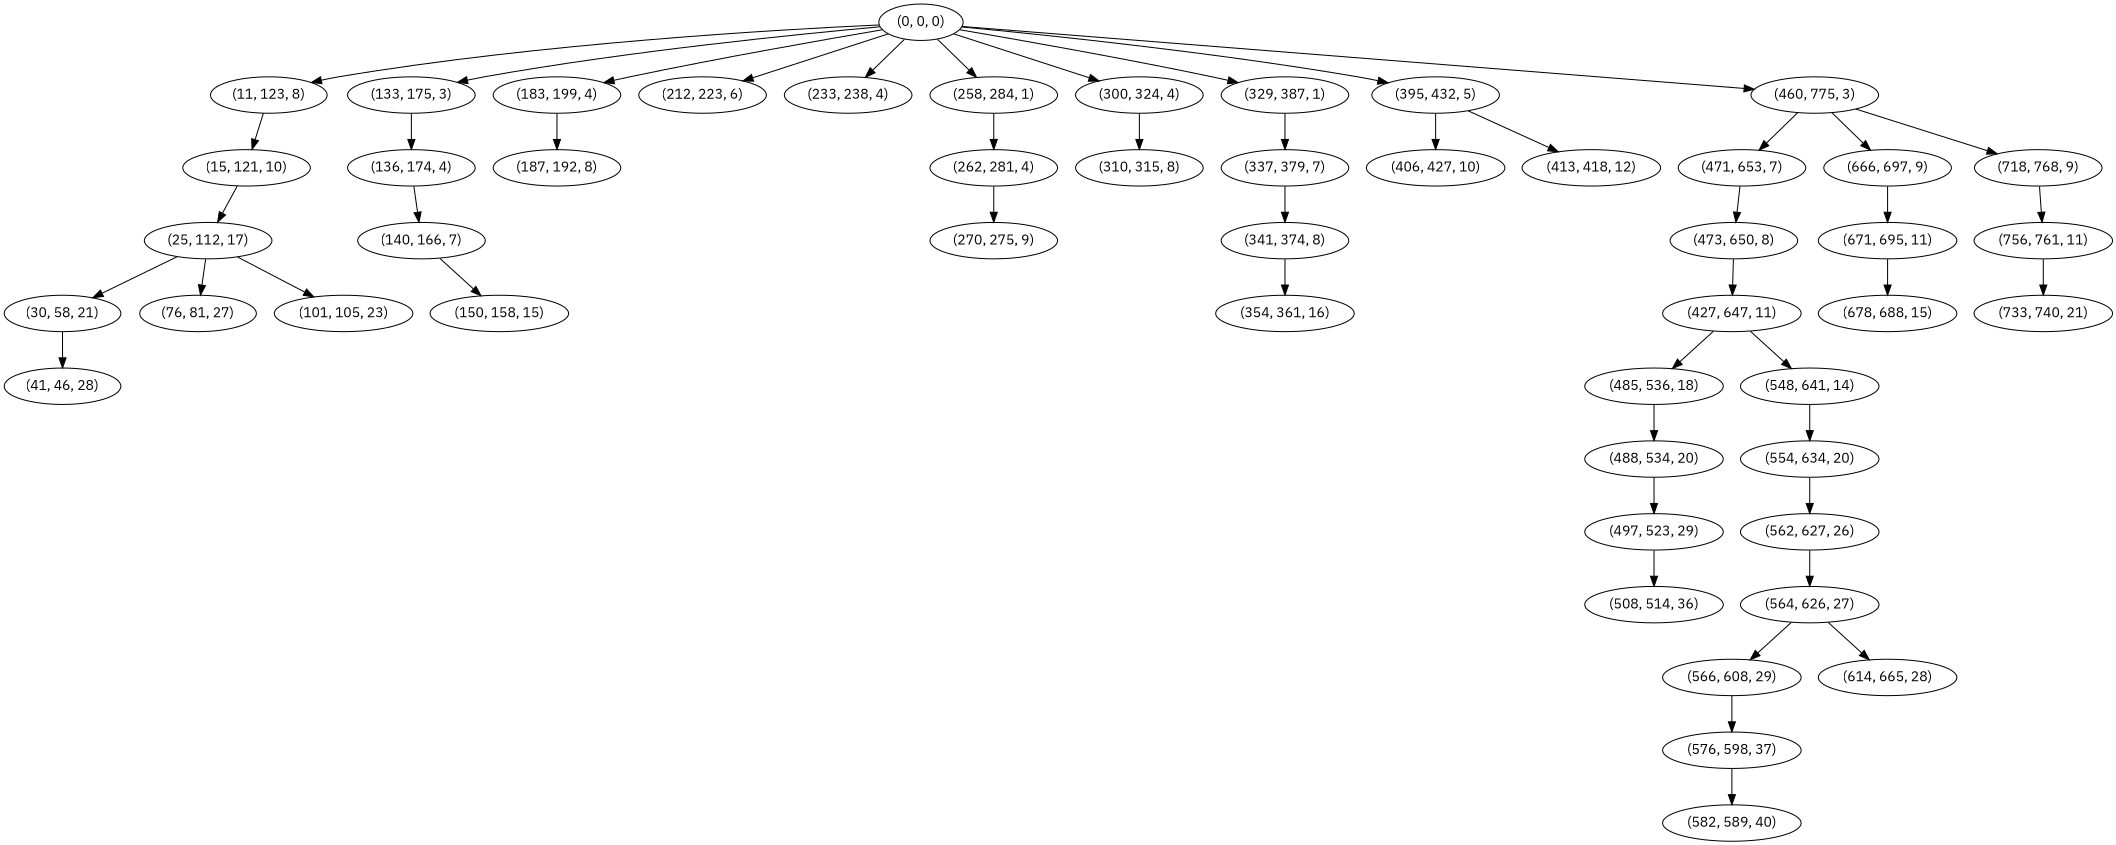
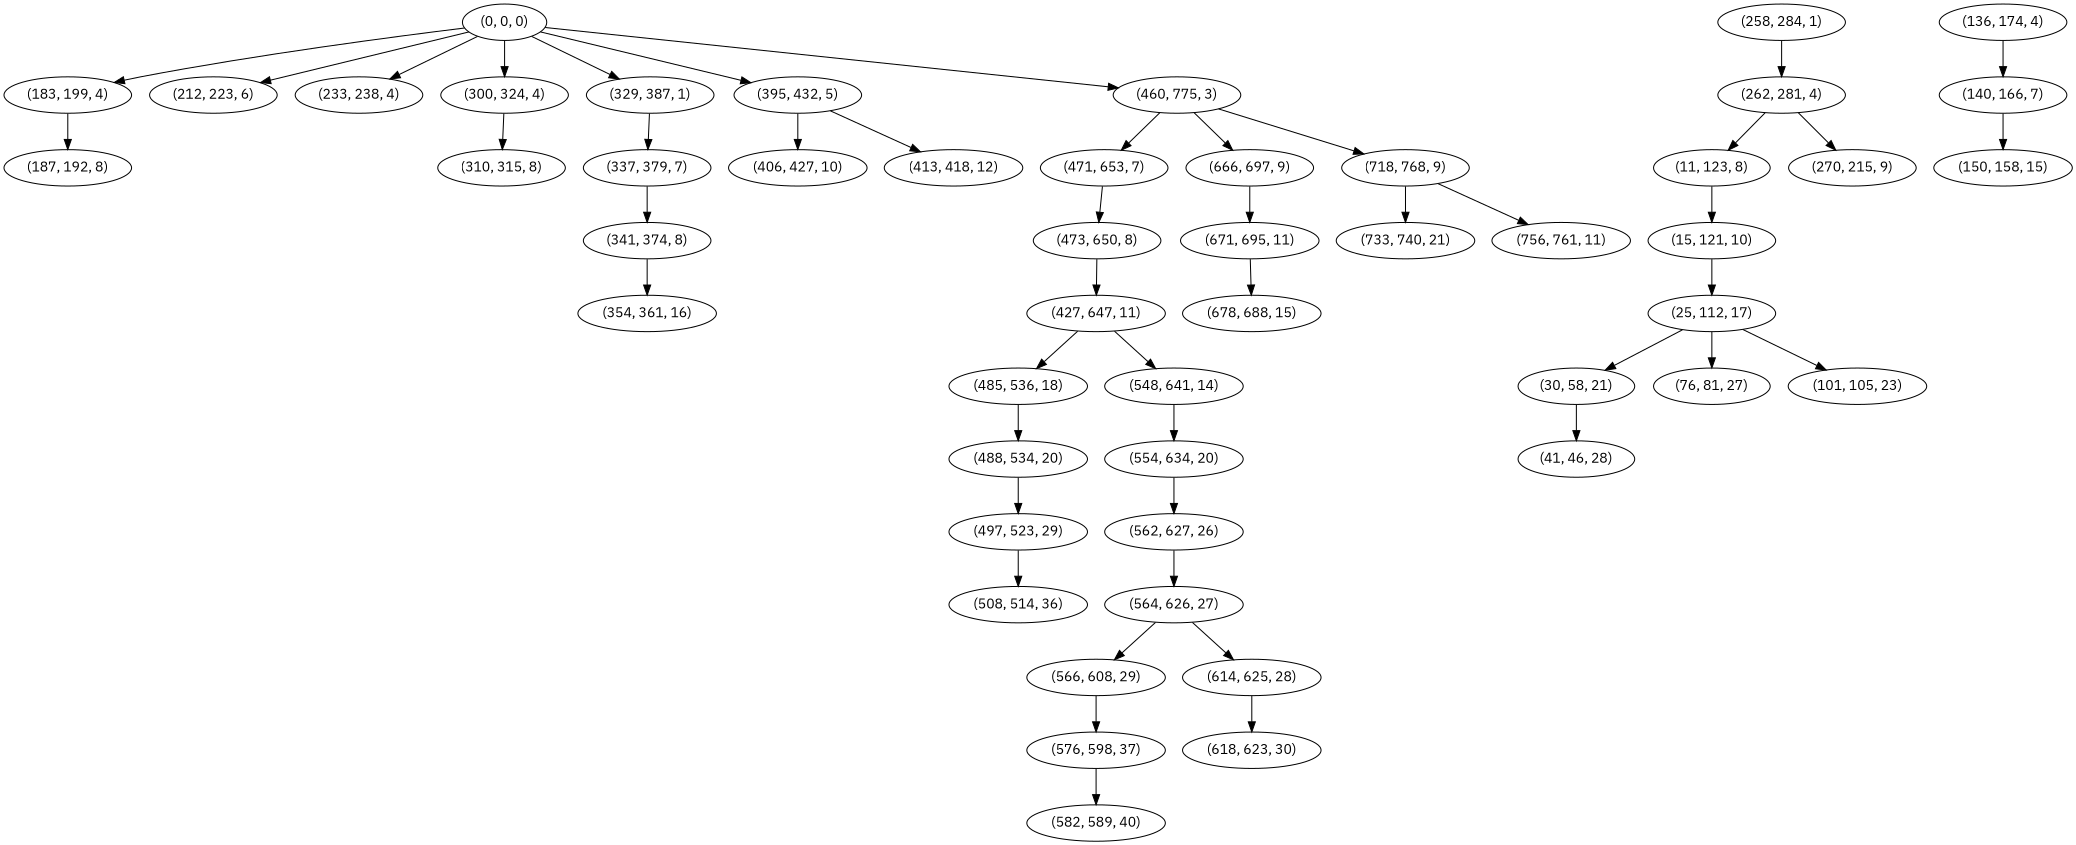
edge "(0, 0, 0)" -> "(11, 123, 8)": now "(262, 281, 4)" -> "(11, 123, 8)"
edge "(0, 0, 0)" -> "(258, 284, 1)": removed
node "(133, 175, 3)": removed
node "(270, 275, 9)": label "(270, 275, 9)" -> "(270, 215, 9)"
edge "(756, 761, 11)" -> "(733, 740, 21)": now "(718, 768, 9)" -> "(733, 740, 21)"
node "(614, 665, 28)": label "(614, 665, 28)" -> "(614, 625, 28)"
node "(618, 623, 30)": added
